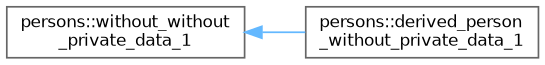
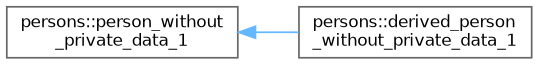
node "persons::without_without _private_data_1": label "persons::without_without _private_data_1" -> "persons::person_without _private_data_1"
